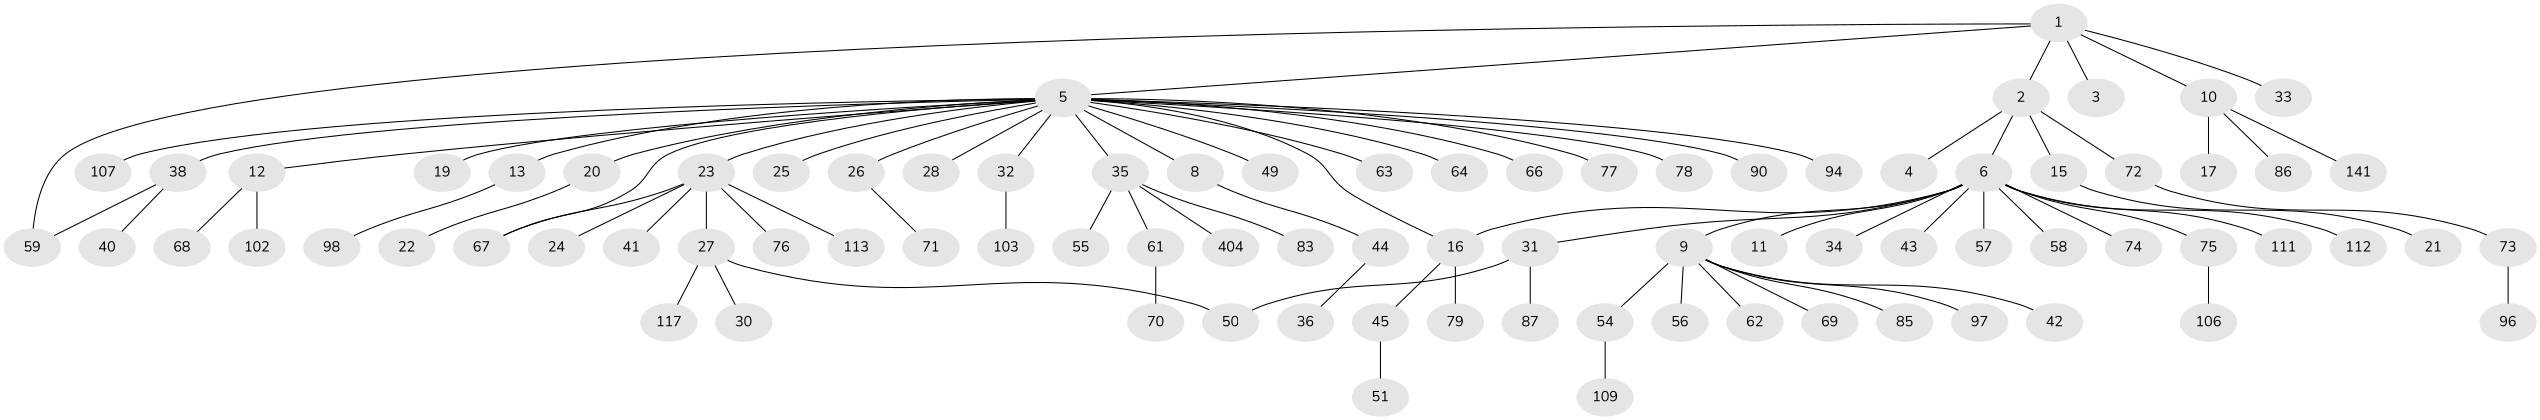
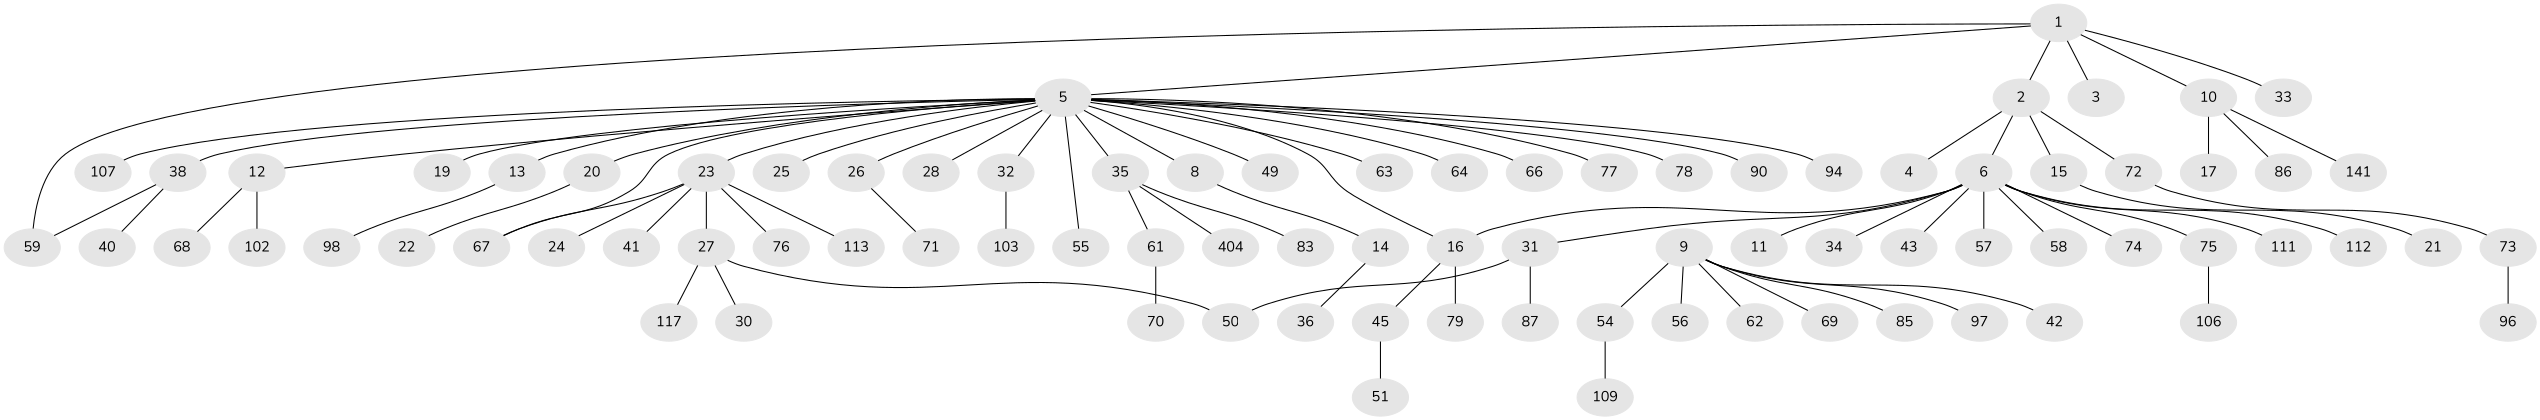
edge "35" -- "55": now "5" -- "55"
edge "6" -- "9": removed
node "44": label "44" -> "14"
